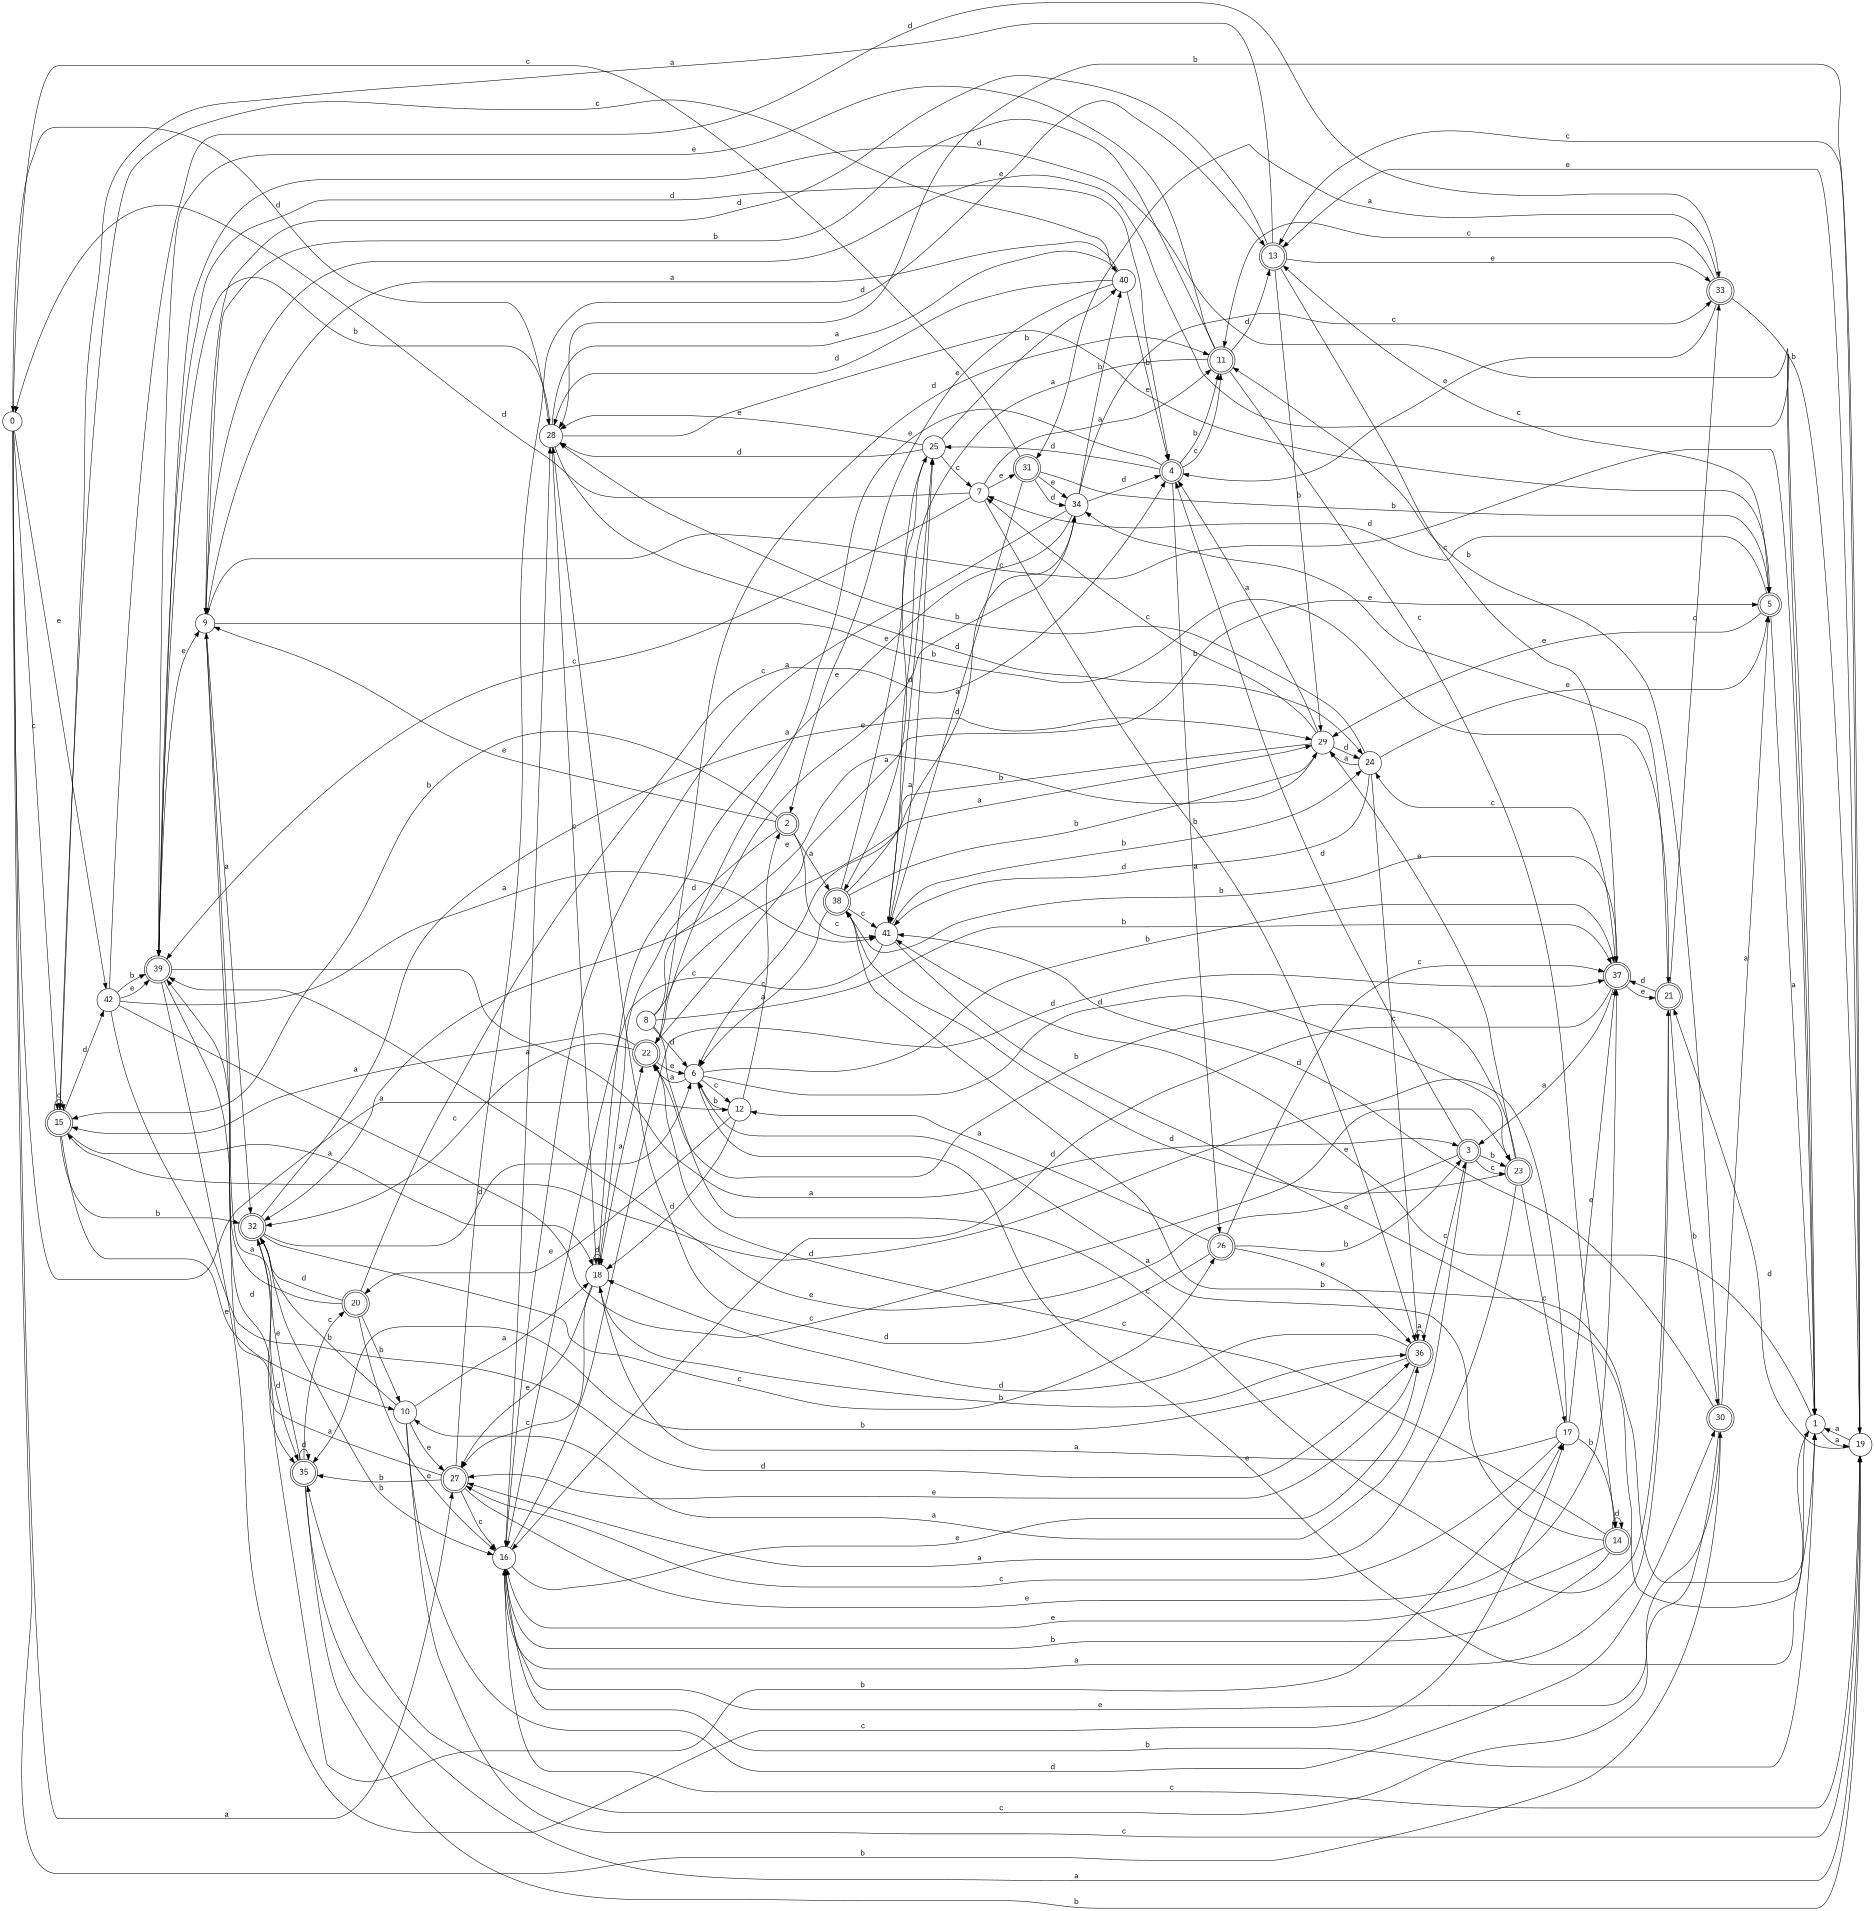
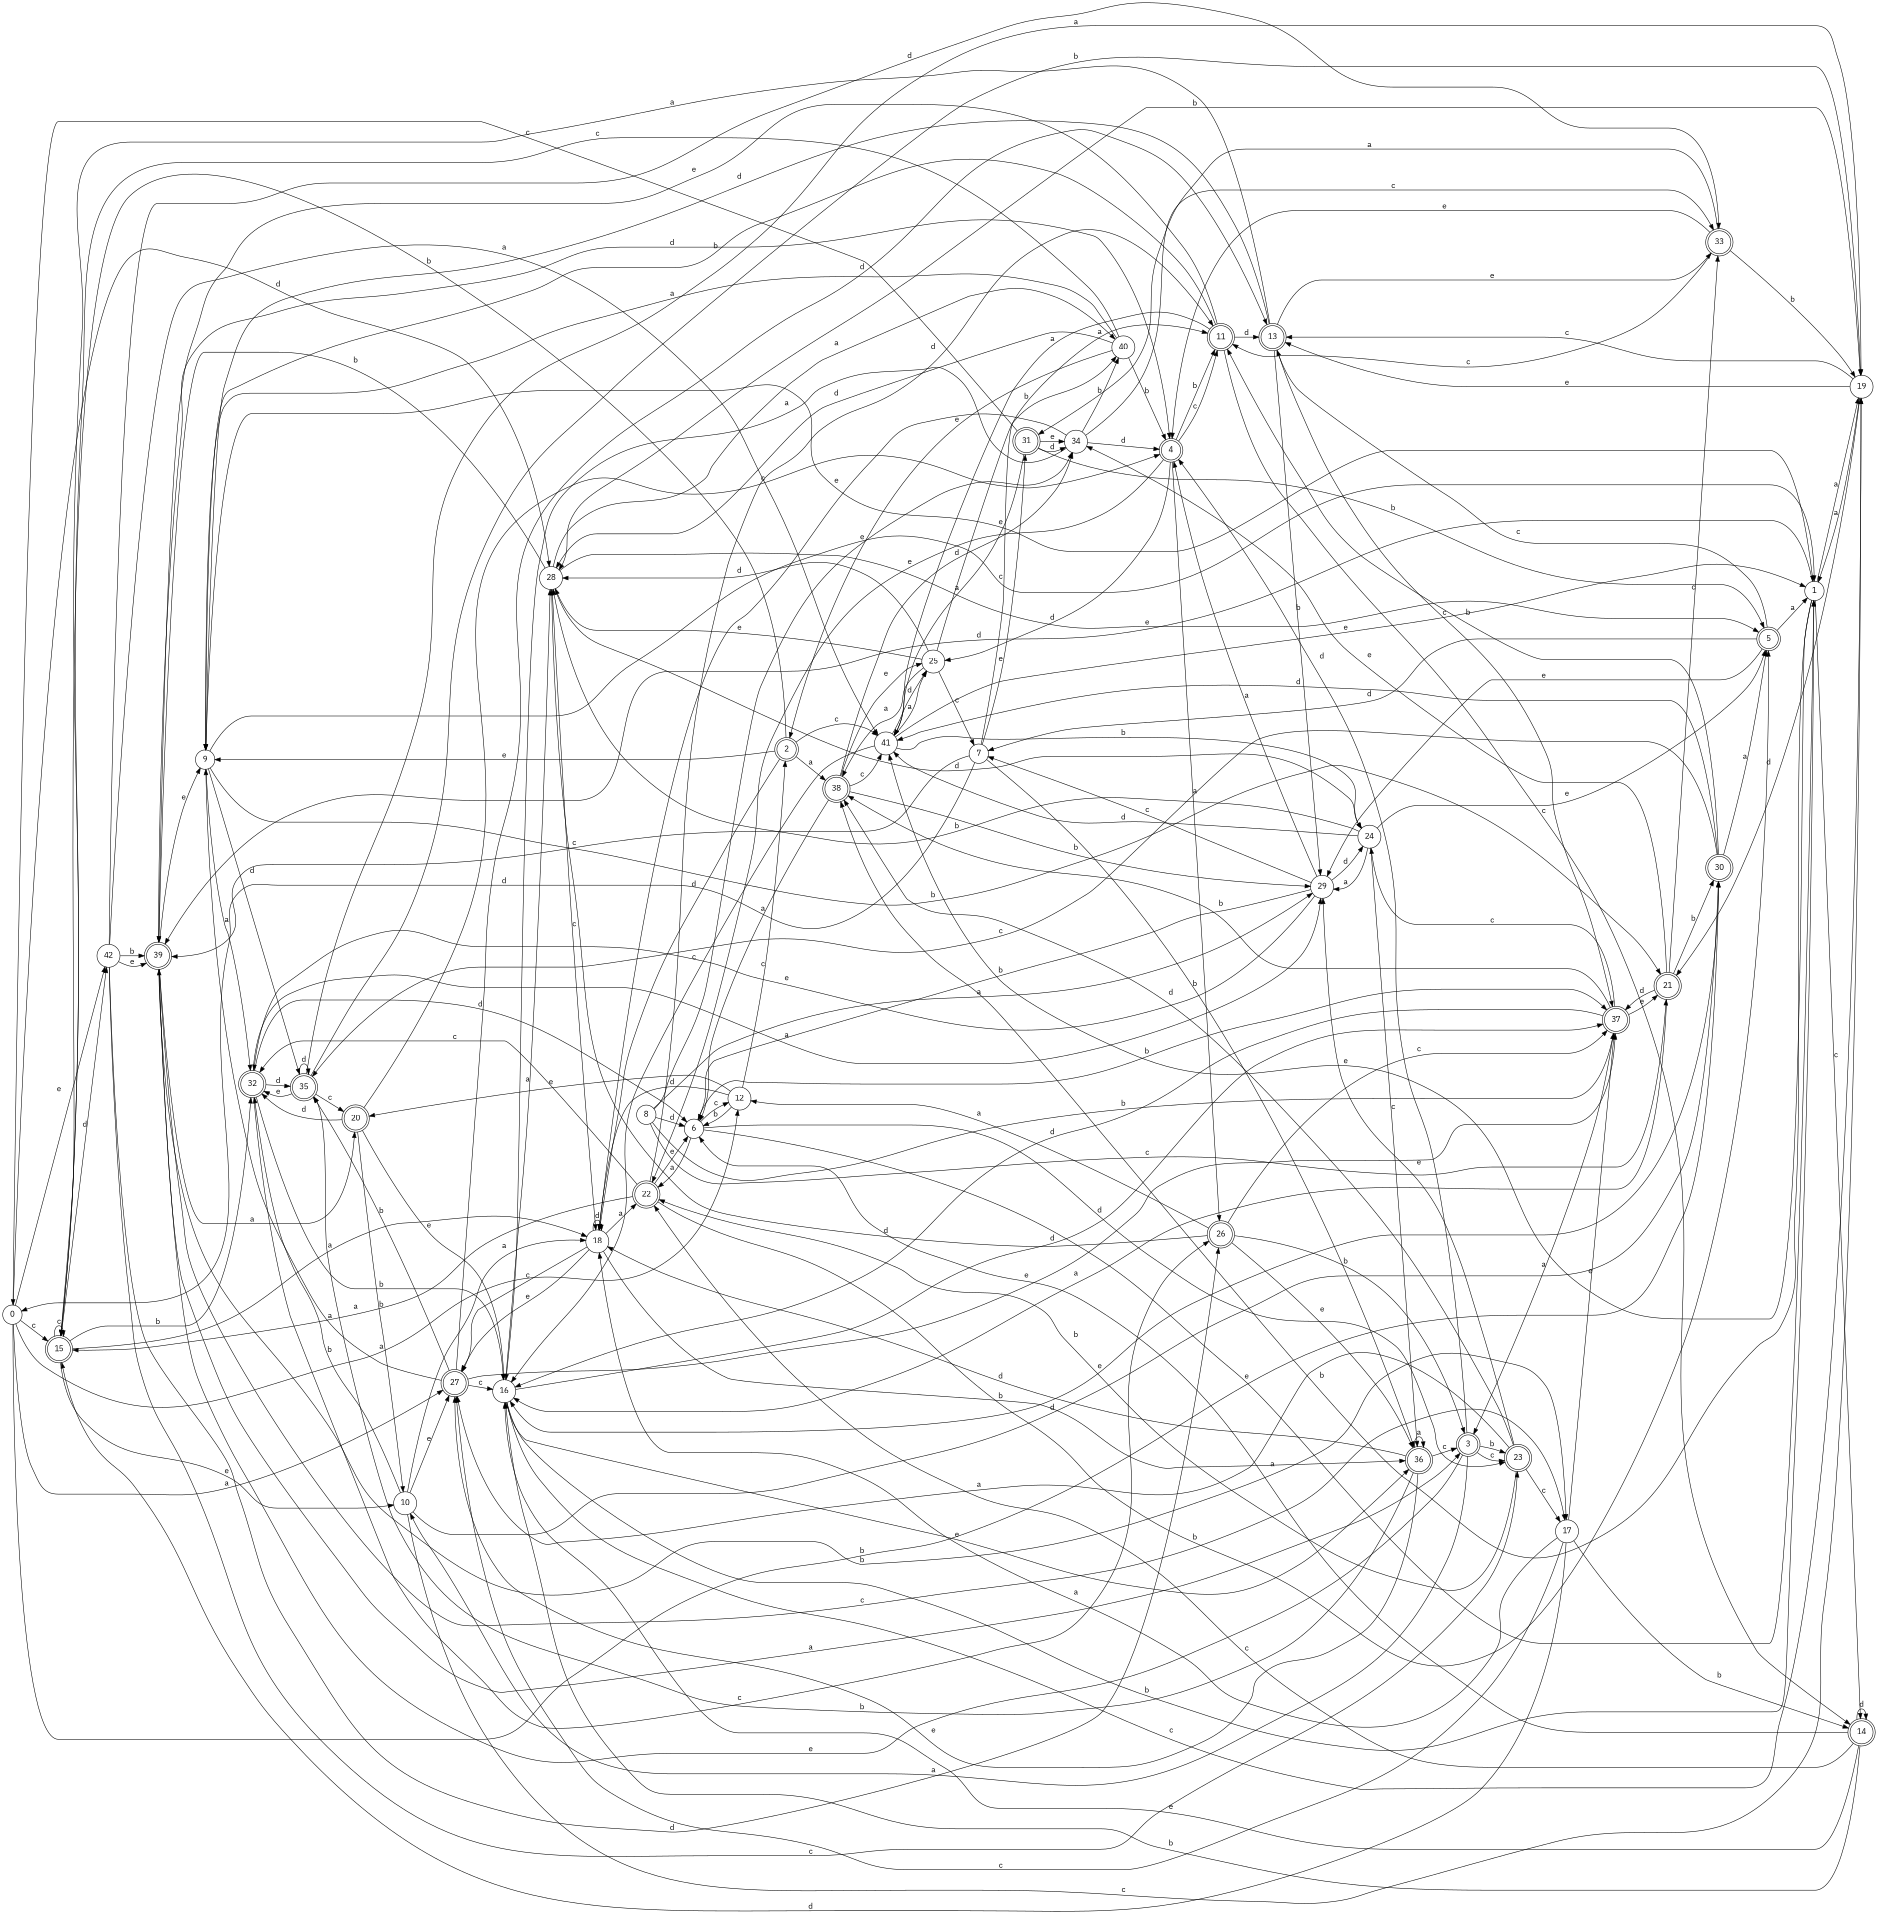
edge "1" -> "14": added, label "c"
edge "20" -> "39": reversed
edge "42" -> "36": now "42" -> "26"
